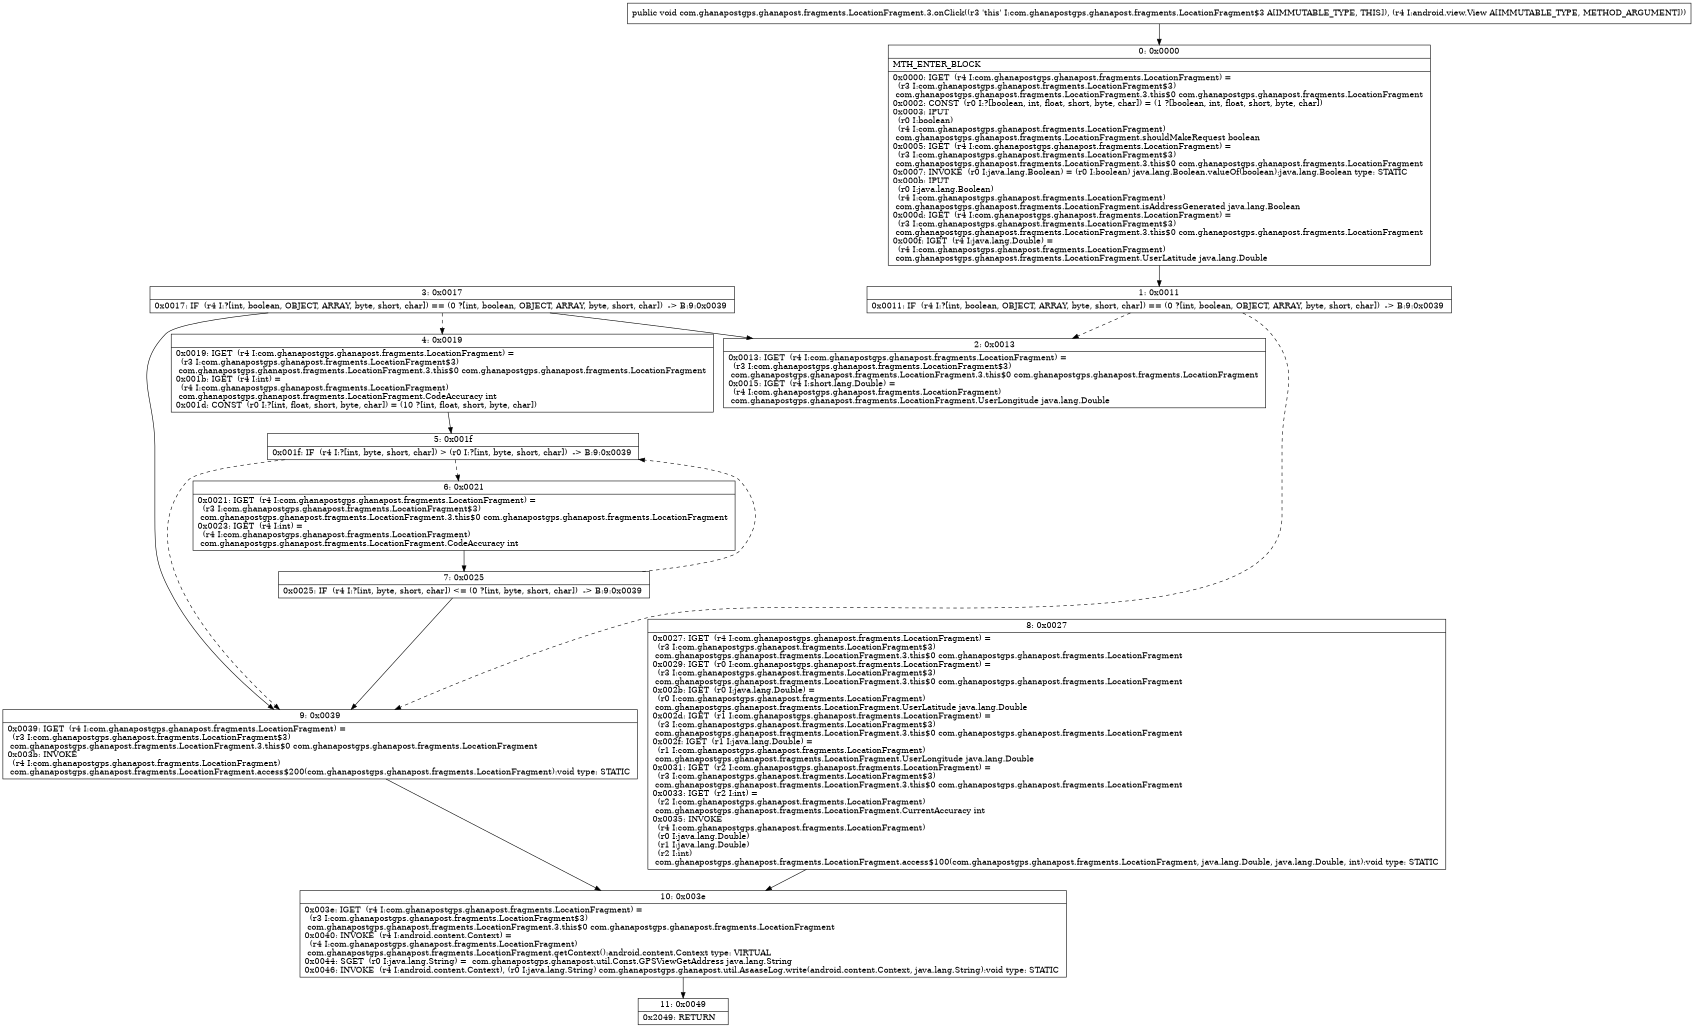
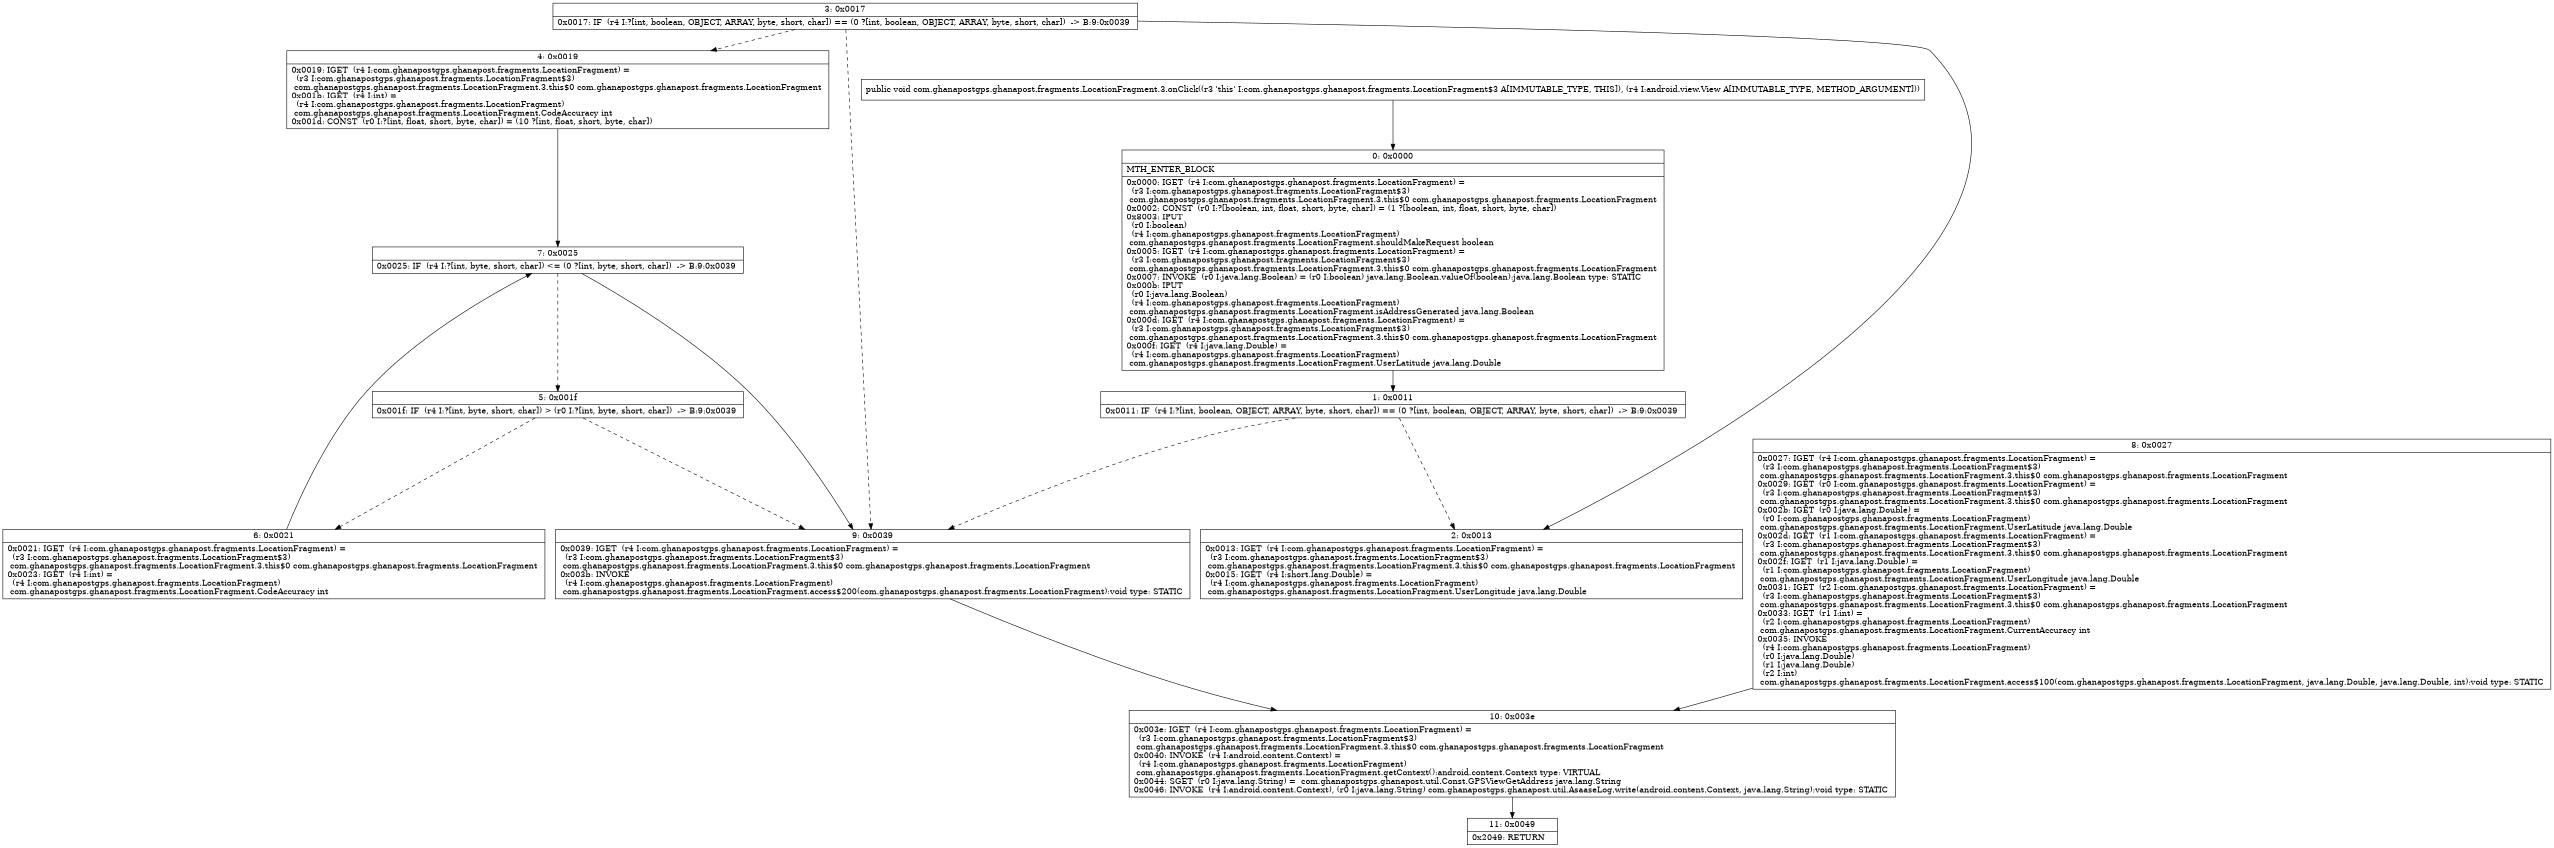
node "0: 0x0000": text "0x0003: IPUT" -> "0x8003: IPUT"
edge "4: 0x0019" -> "5: 0x001f": now "4: 0x0019" -> "7: 0x0025"
edge "3: 0x0017" -> "9: 0x0039": style solid -> dashed
node "8: 0x0027": text "0x0033: IGET  (r2 I:int) =" -> "0x0033: IGET  (r1 I:int) ="
